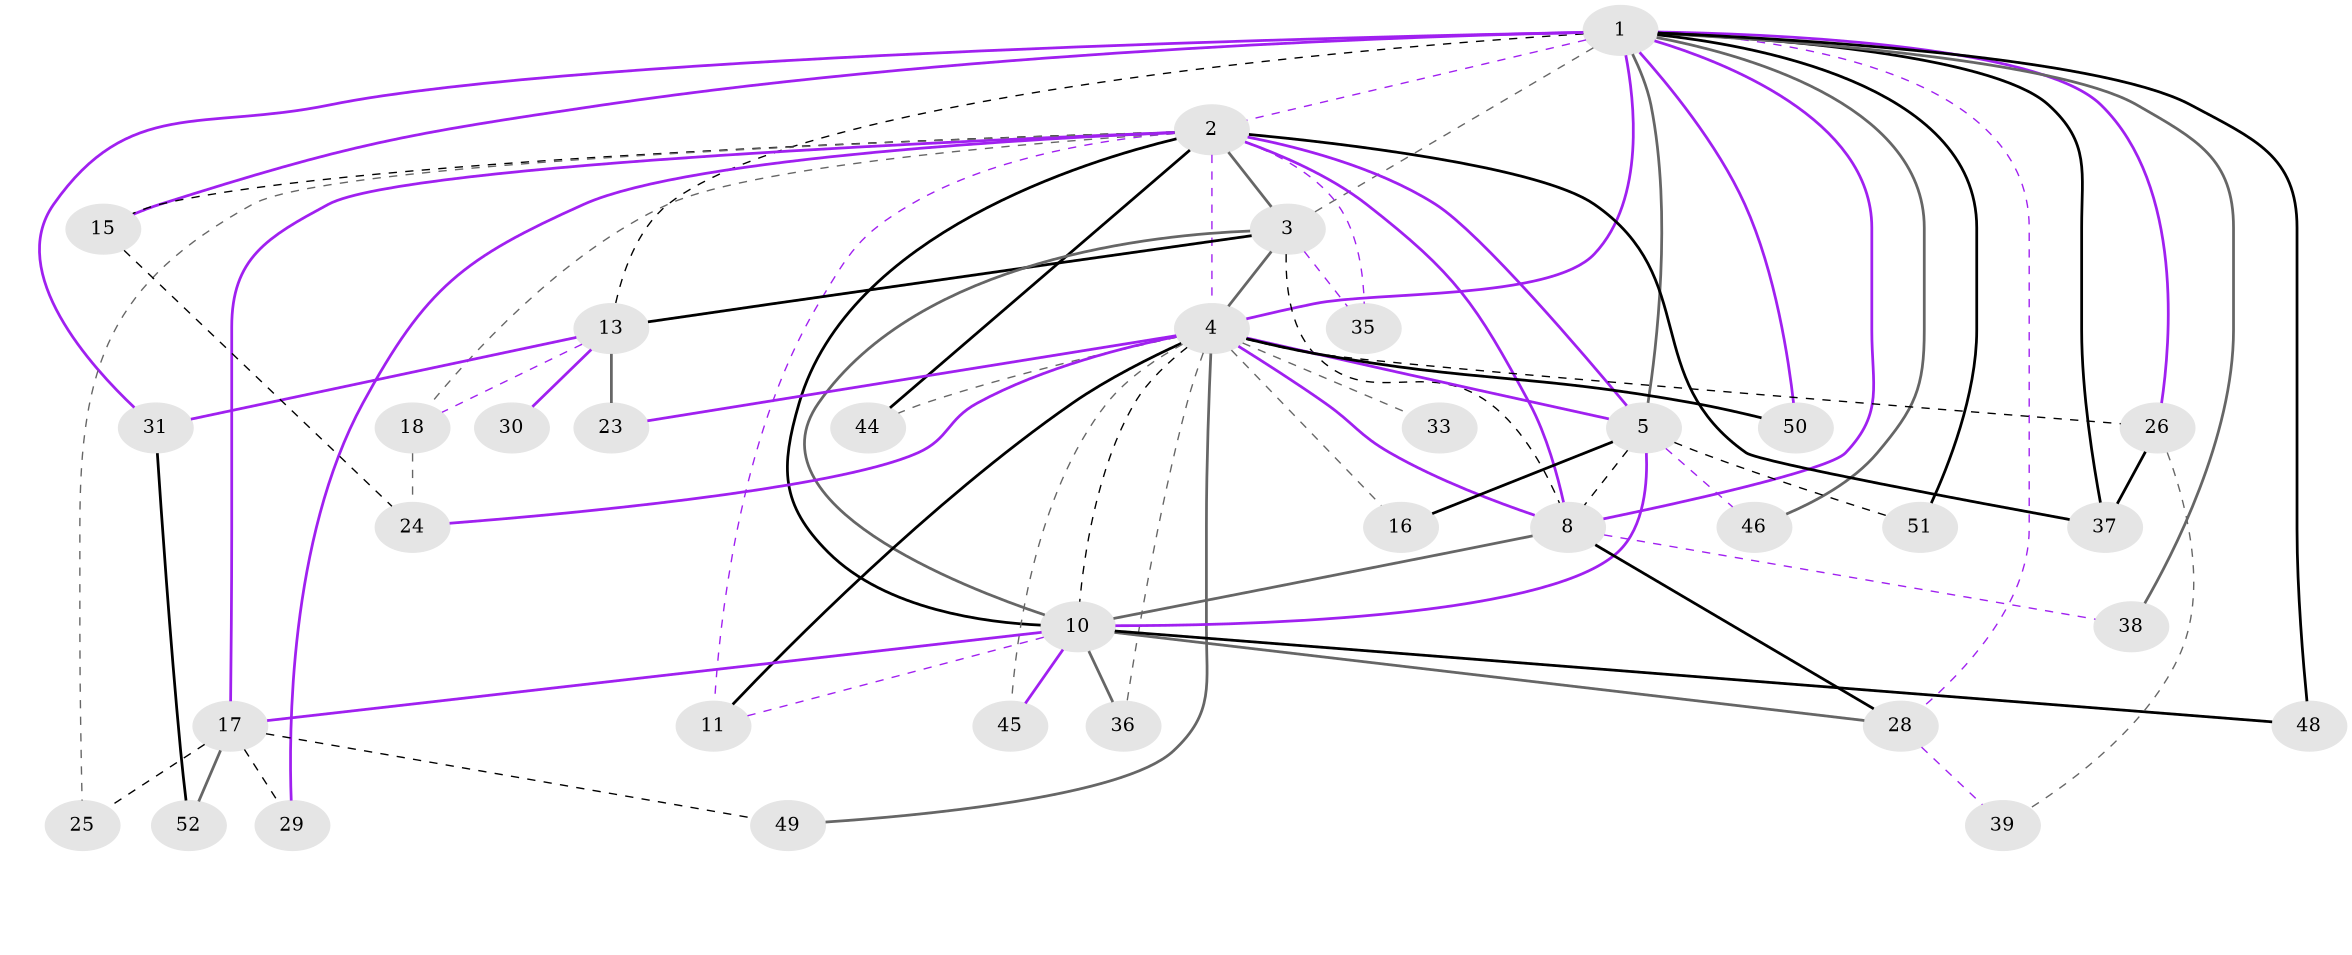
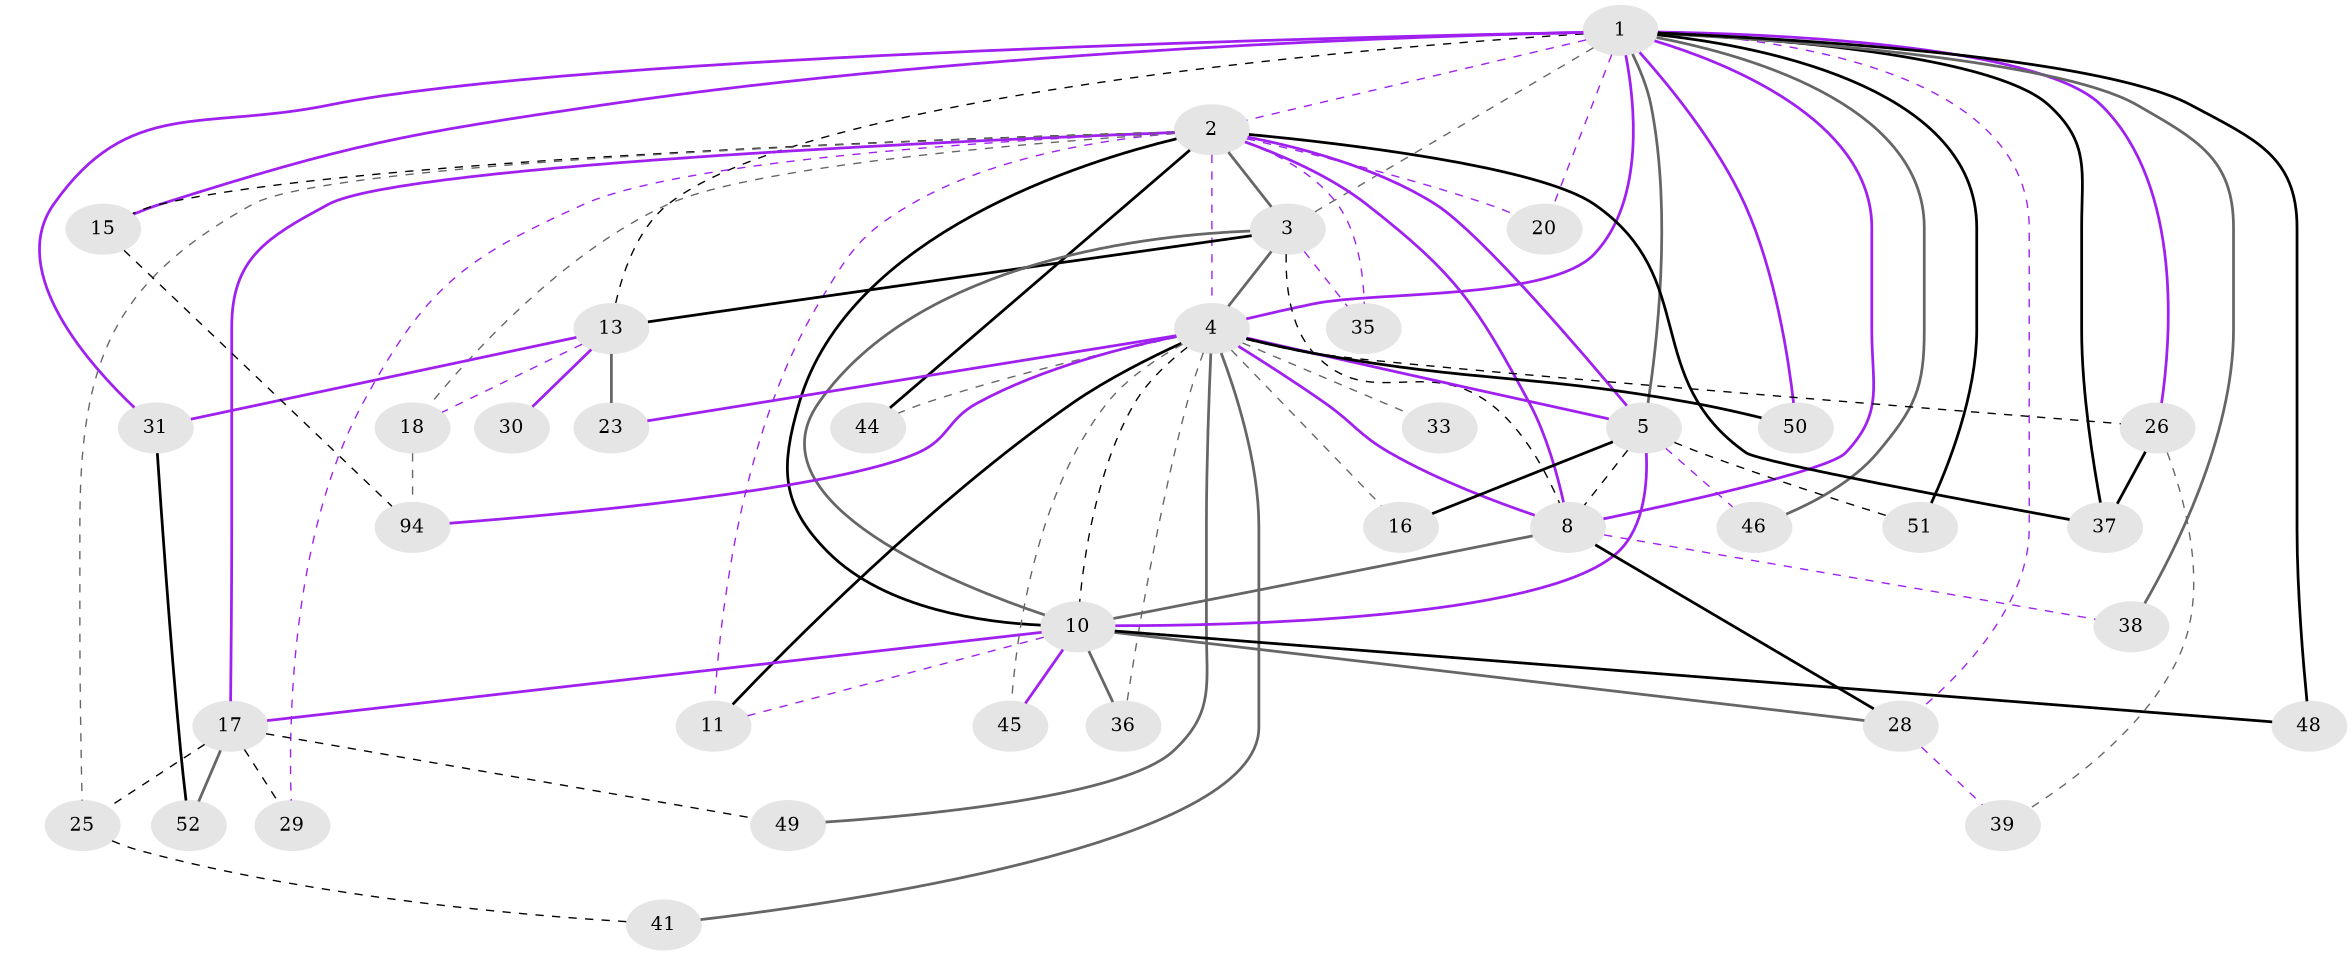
edge "2" -- "29": style bold -> dashed
node "20": added
node "24": label "24" -> "94"
node "41": added
